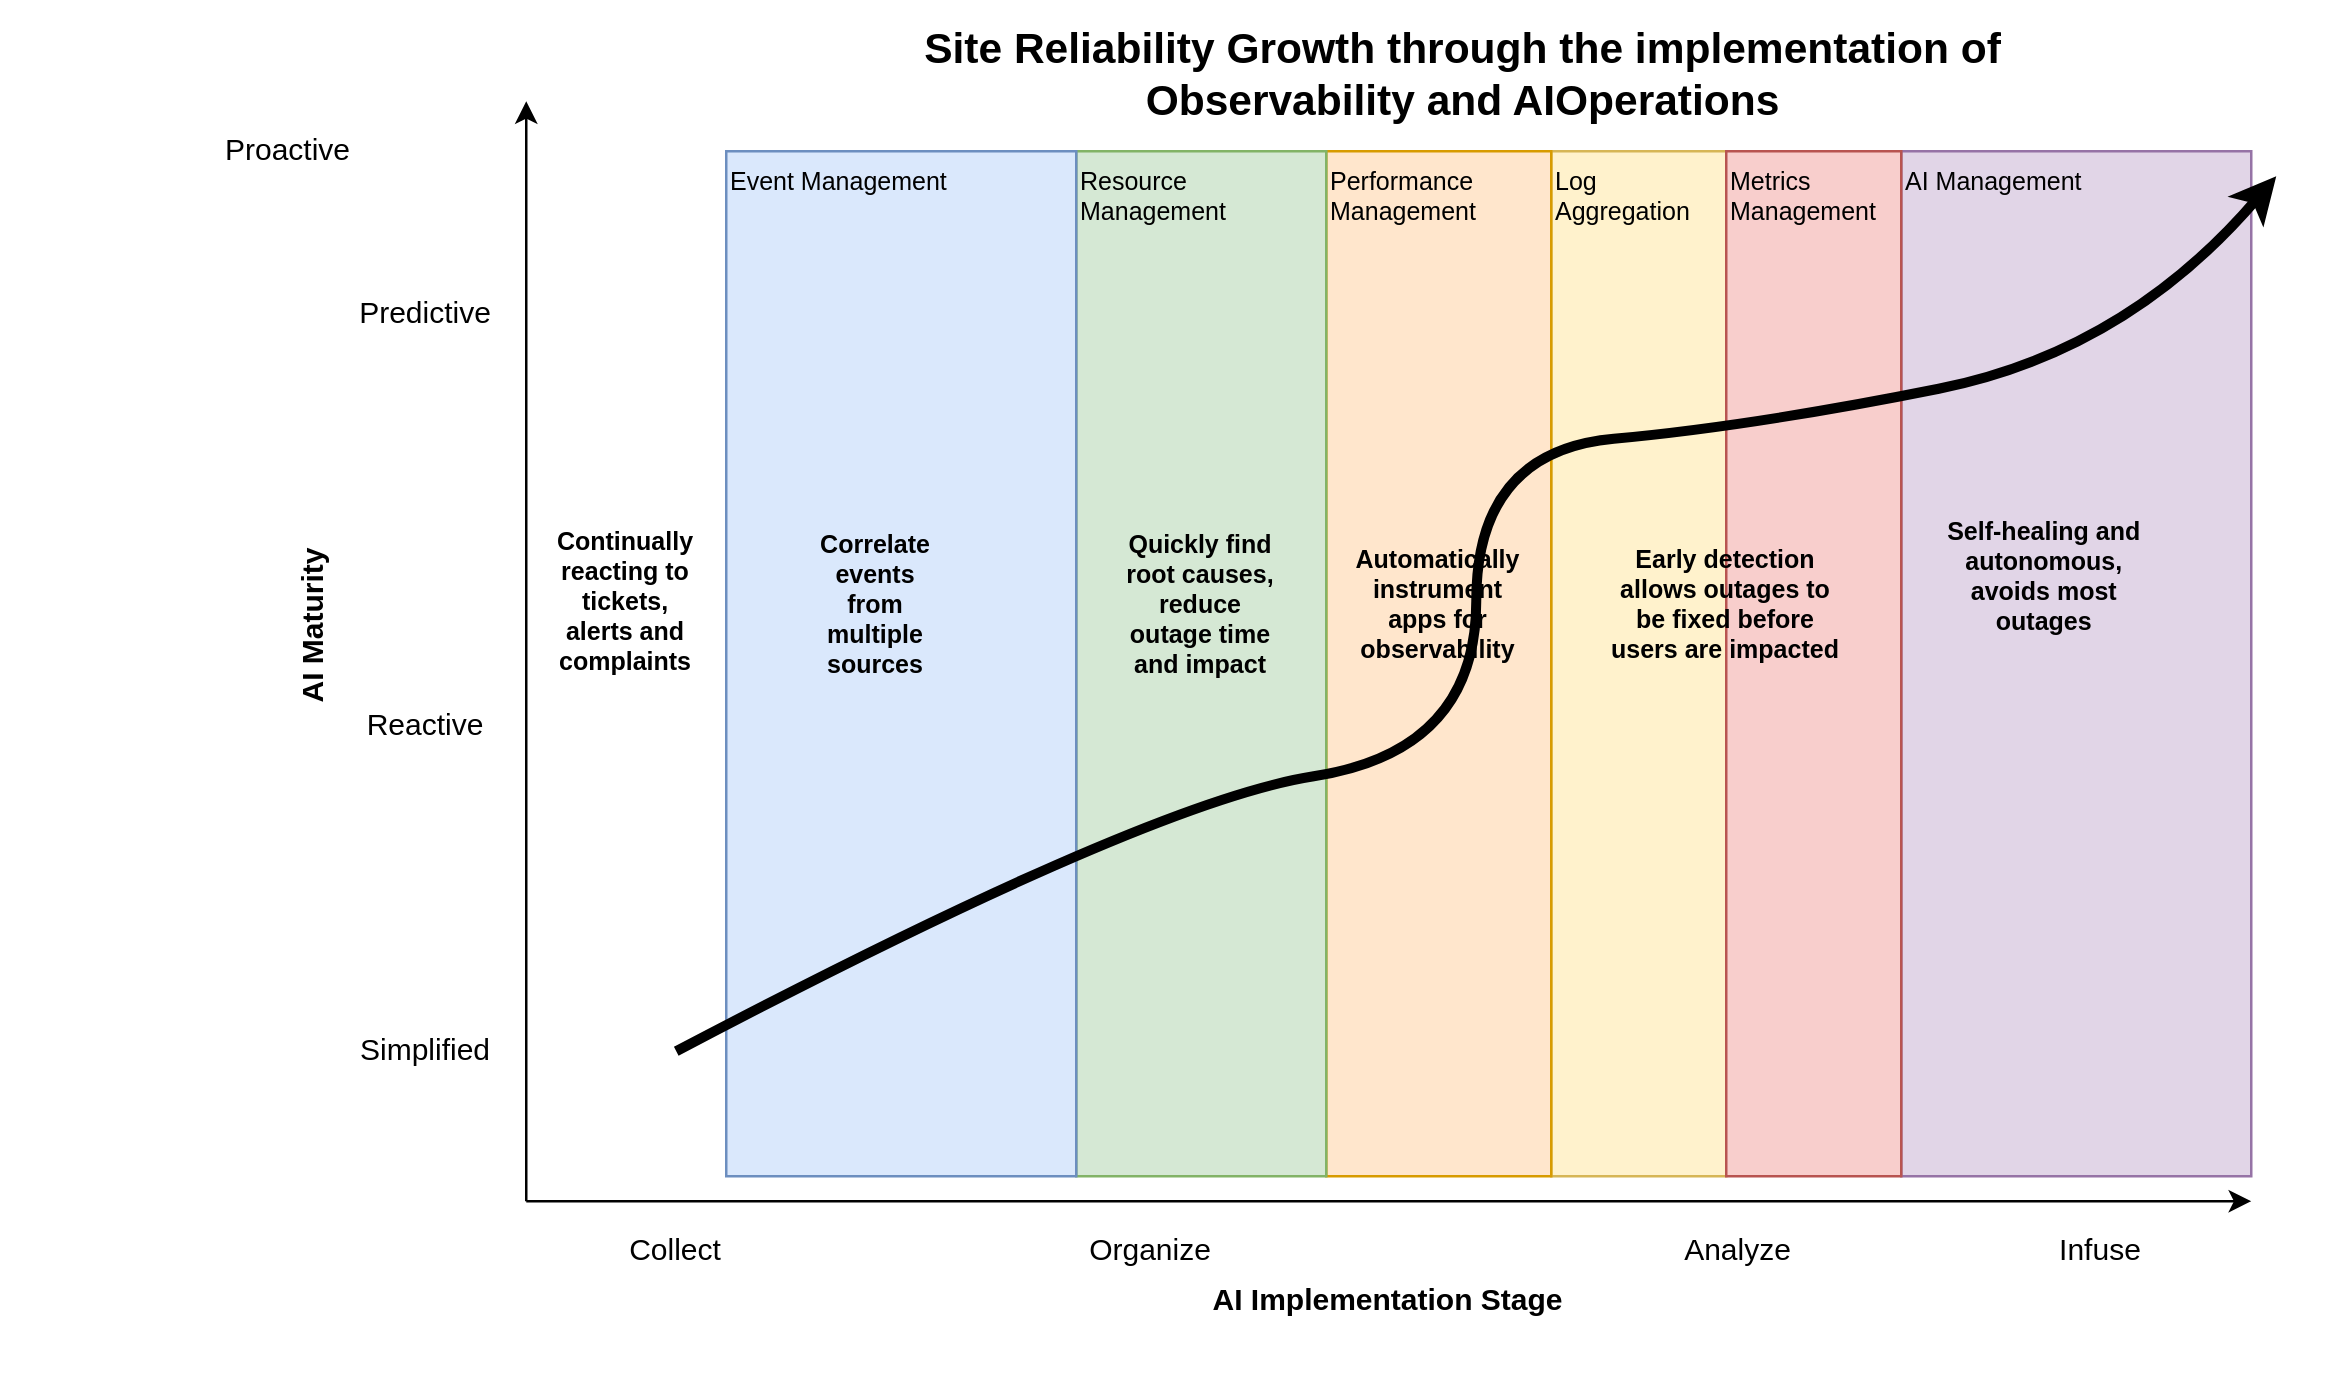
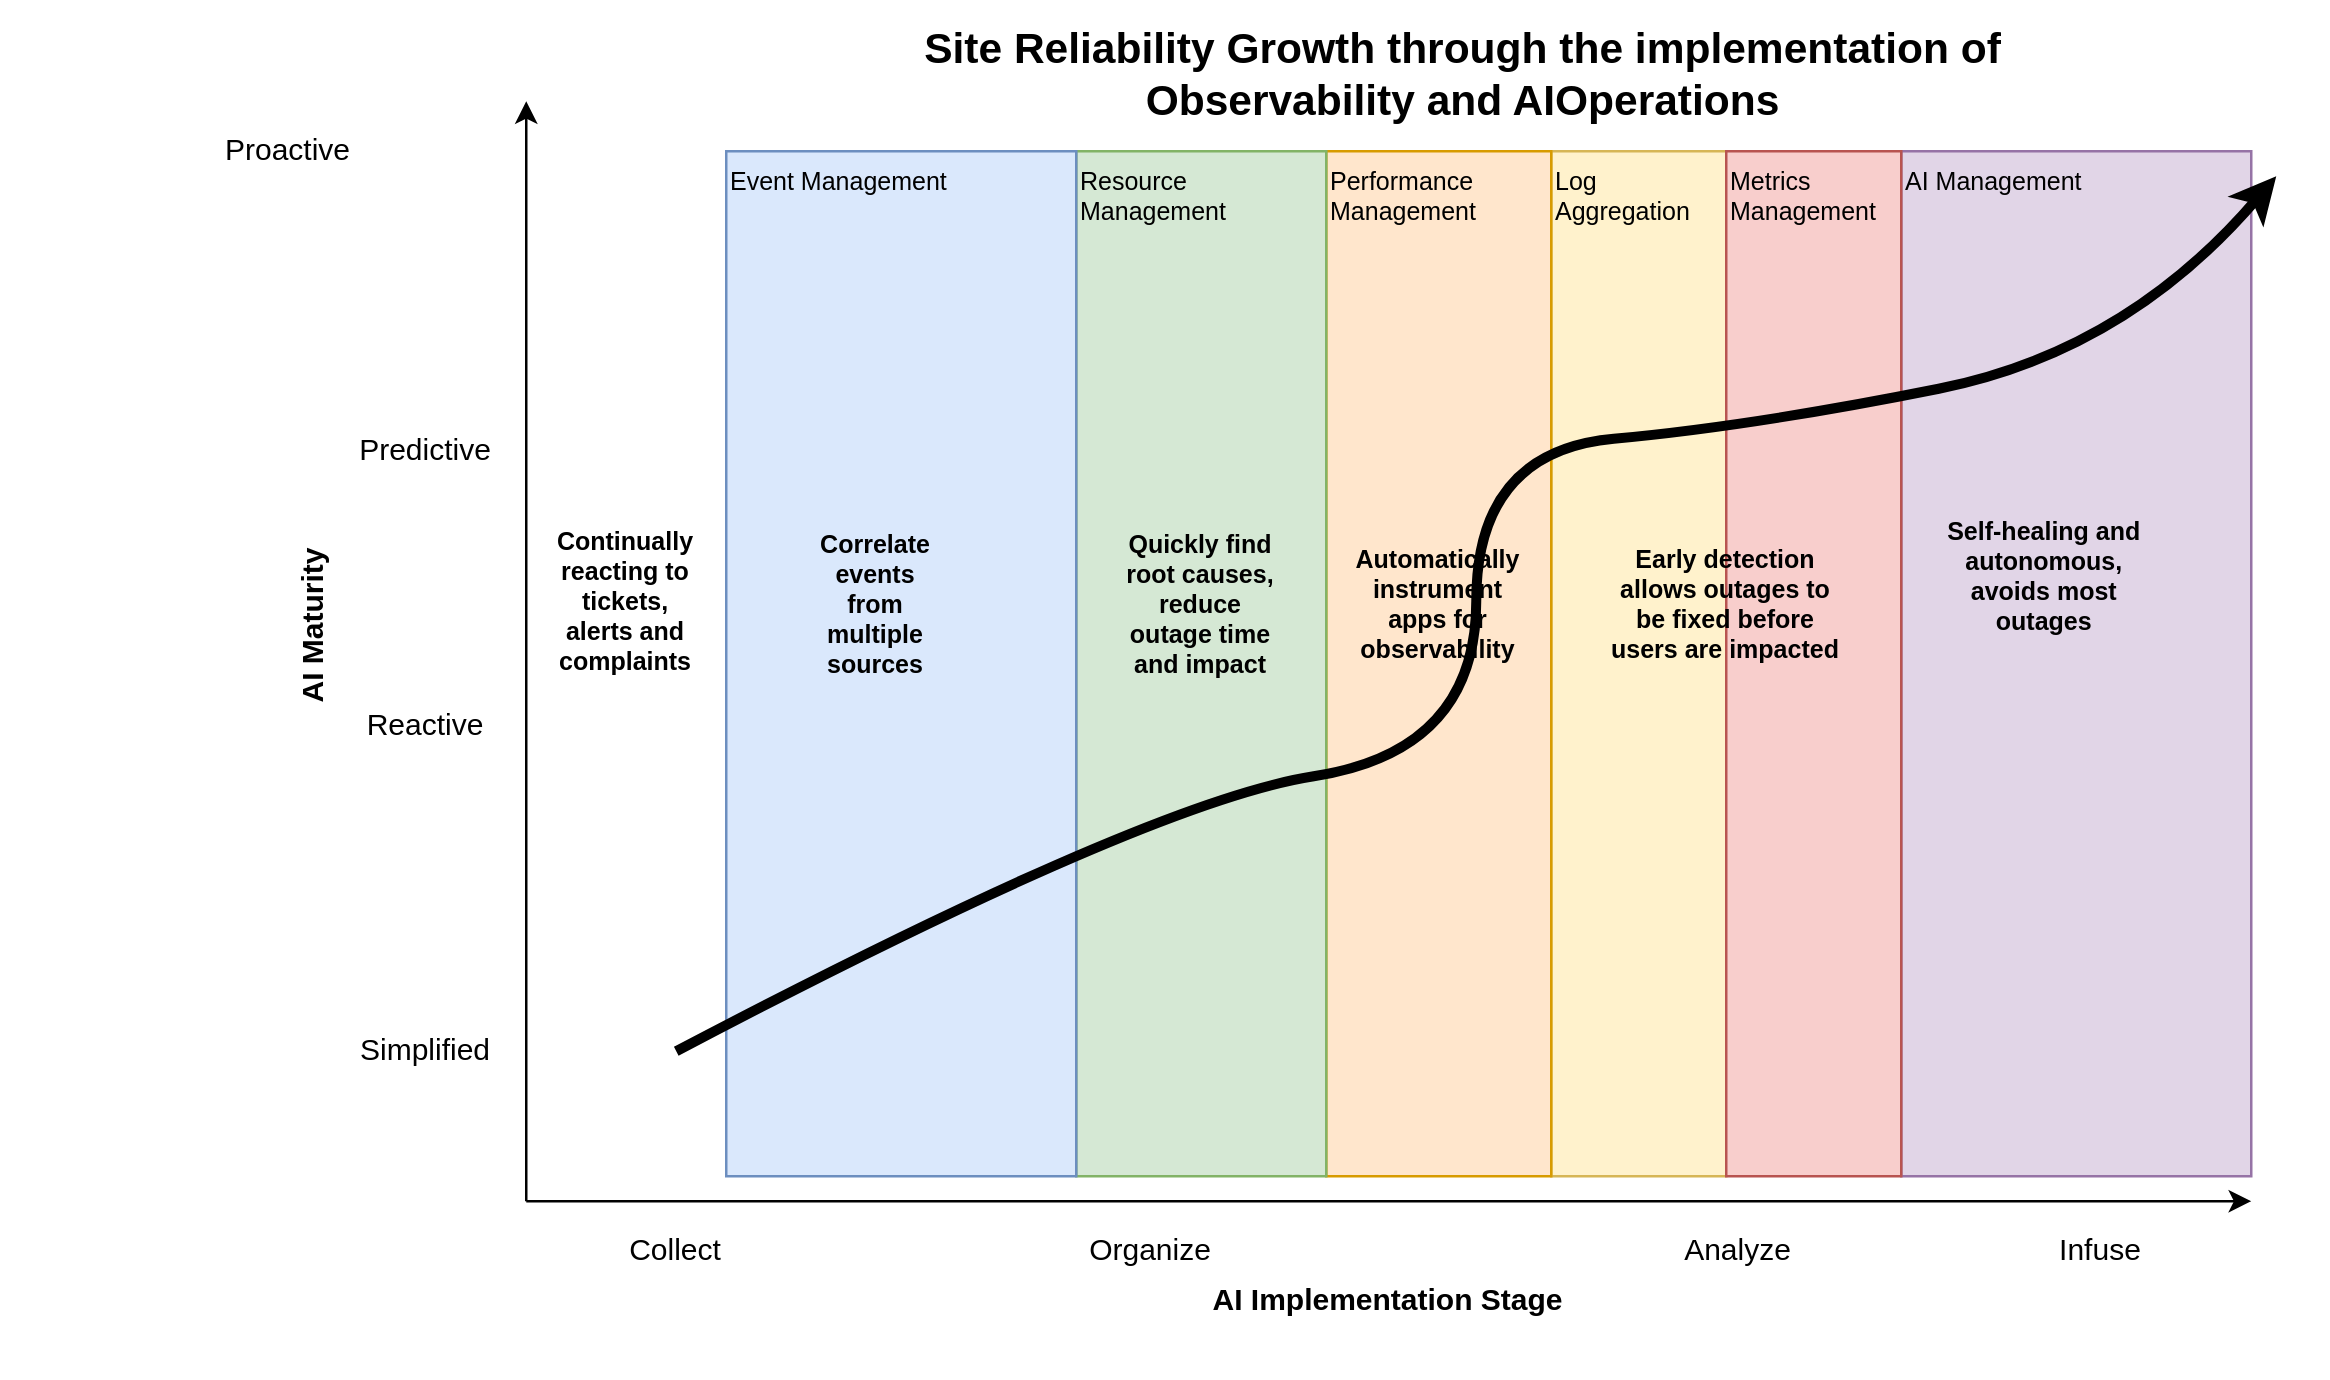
node "Predictive": moved (426, 314) -> (426, 451)
